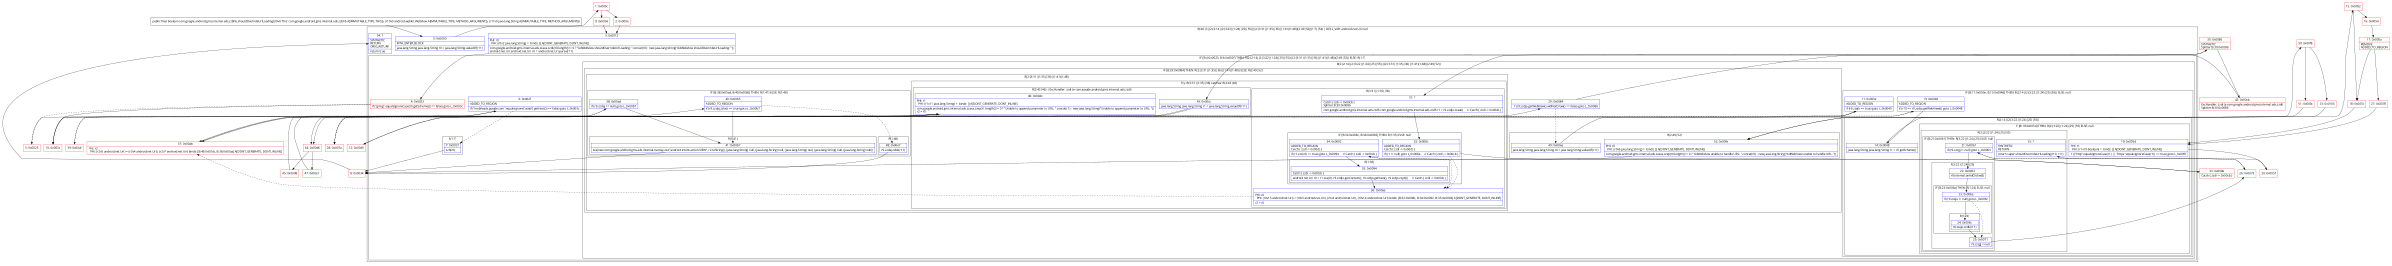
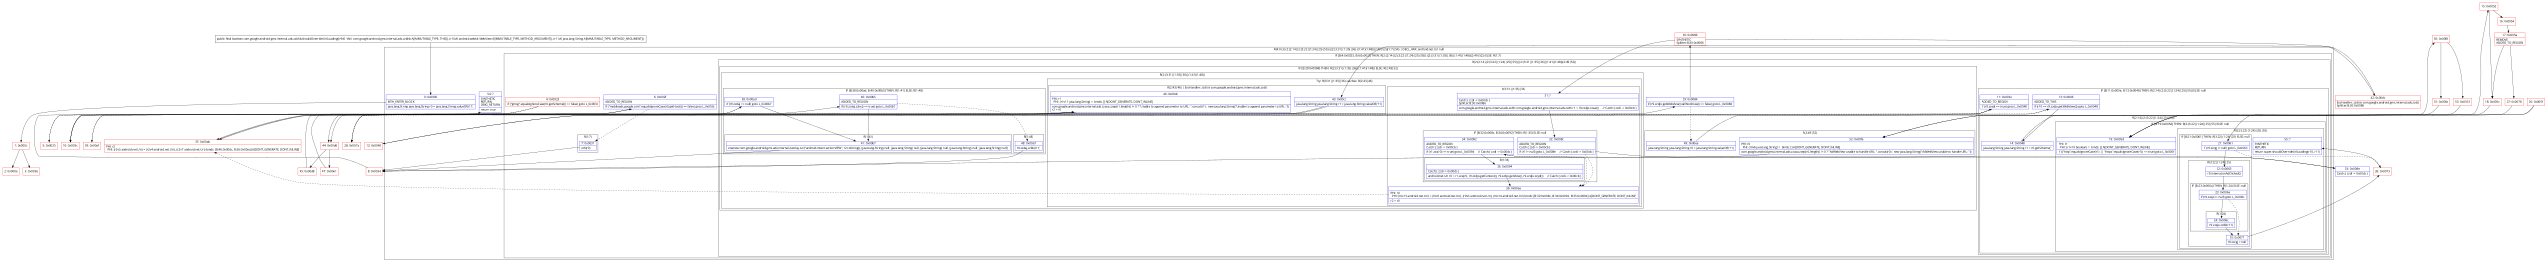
node "3: 0x0012": removed
node "13: 0x0046": text "ADDED_TO_REGION" -> "ADDED_TO_THIS"
edge "19: 0x005d" -> "20: 0x005f": reversed
node "33: 0x008e": color red -> blue
